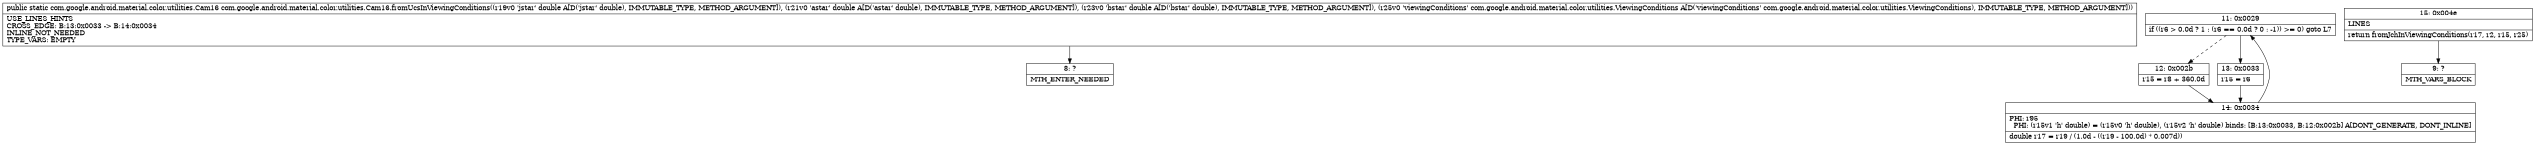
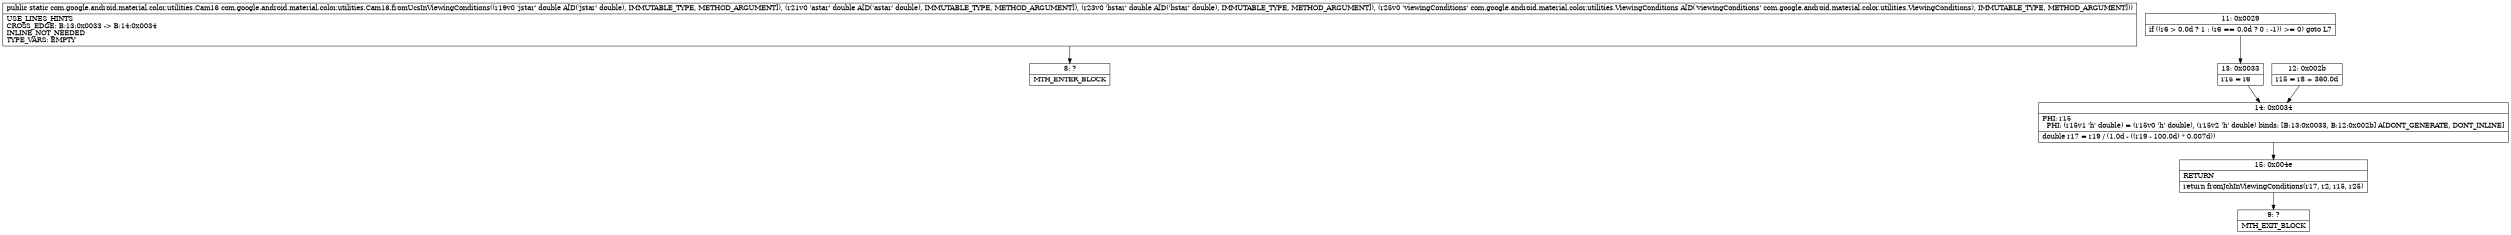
node "15: 0x004e": text "LINES" -> "RETURN"
edge "11: 0x0029" -> "12: 0x002b": removed
edge "14: 0x0034" -> "11: 0x0029": now "14: 0x0034" -> "15: 0x004e"
node "8: ?": text "MTH_ENTER_NEEDED" -> "MTH_ENTER_BLOCK"
node "9: ?": text "MTH_VARS_BLOCK" -> "MTH_EXIT_BLOCK"
node "14: 0x0034": text "PHI: r95" -> "PHI: r15"
